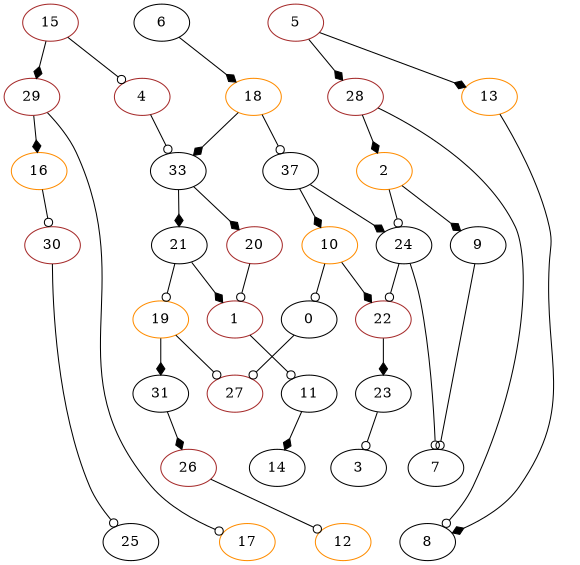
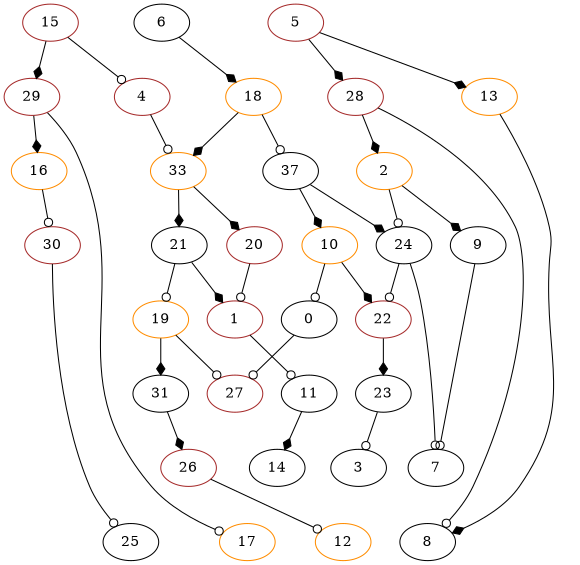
node "33": color black -> darkorange
